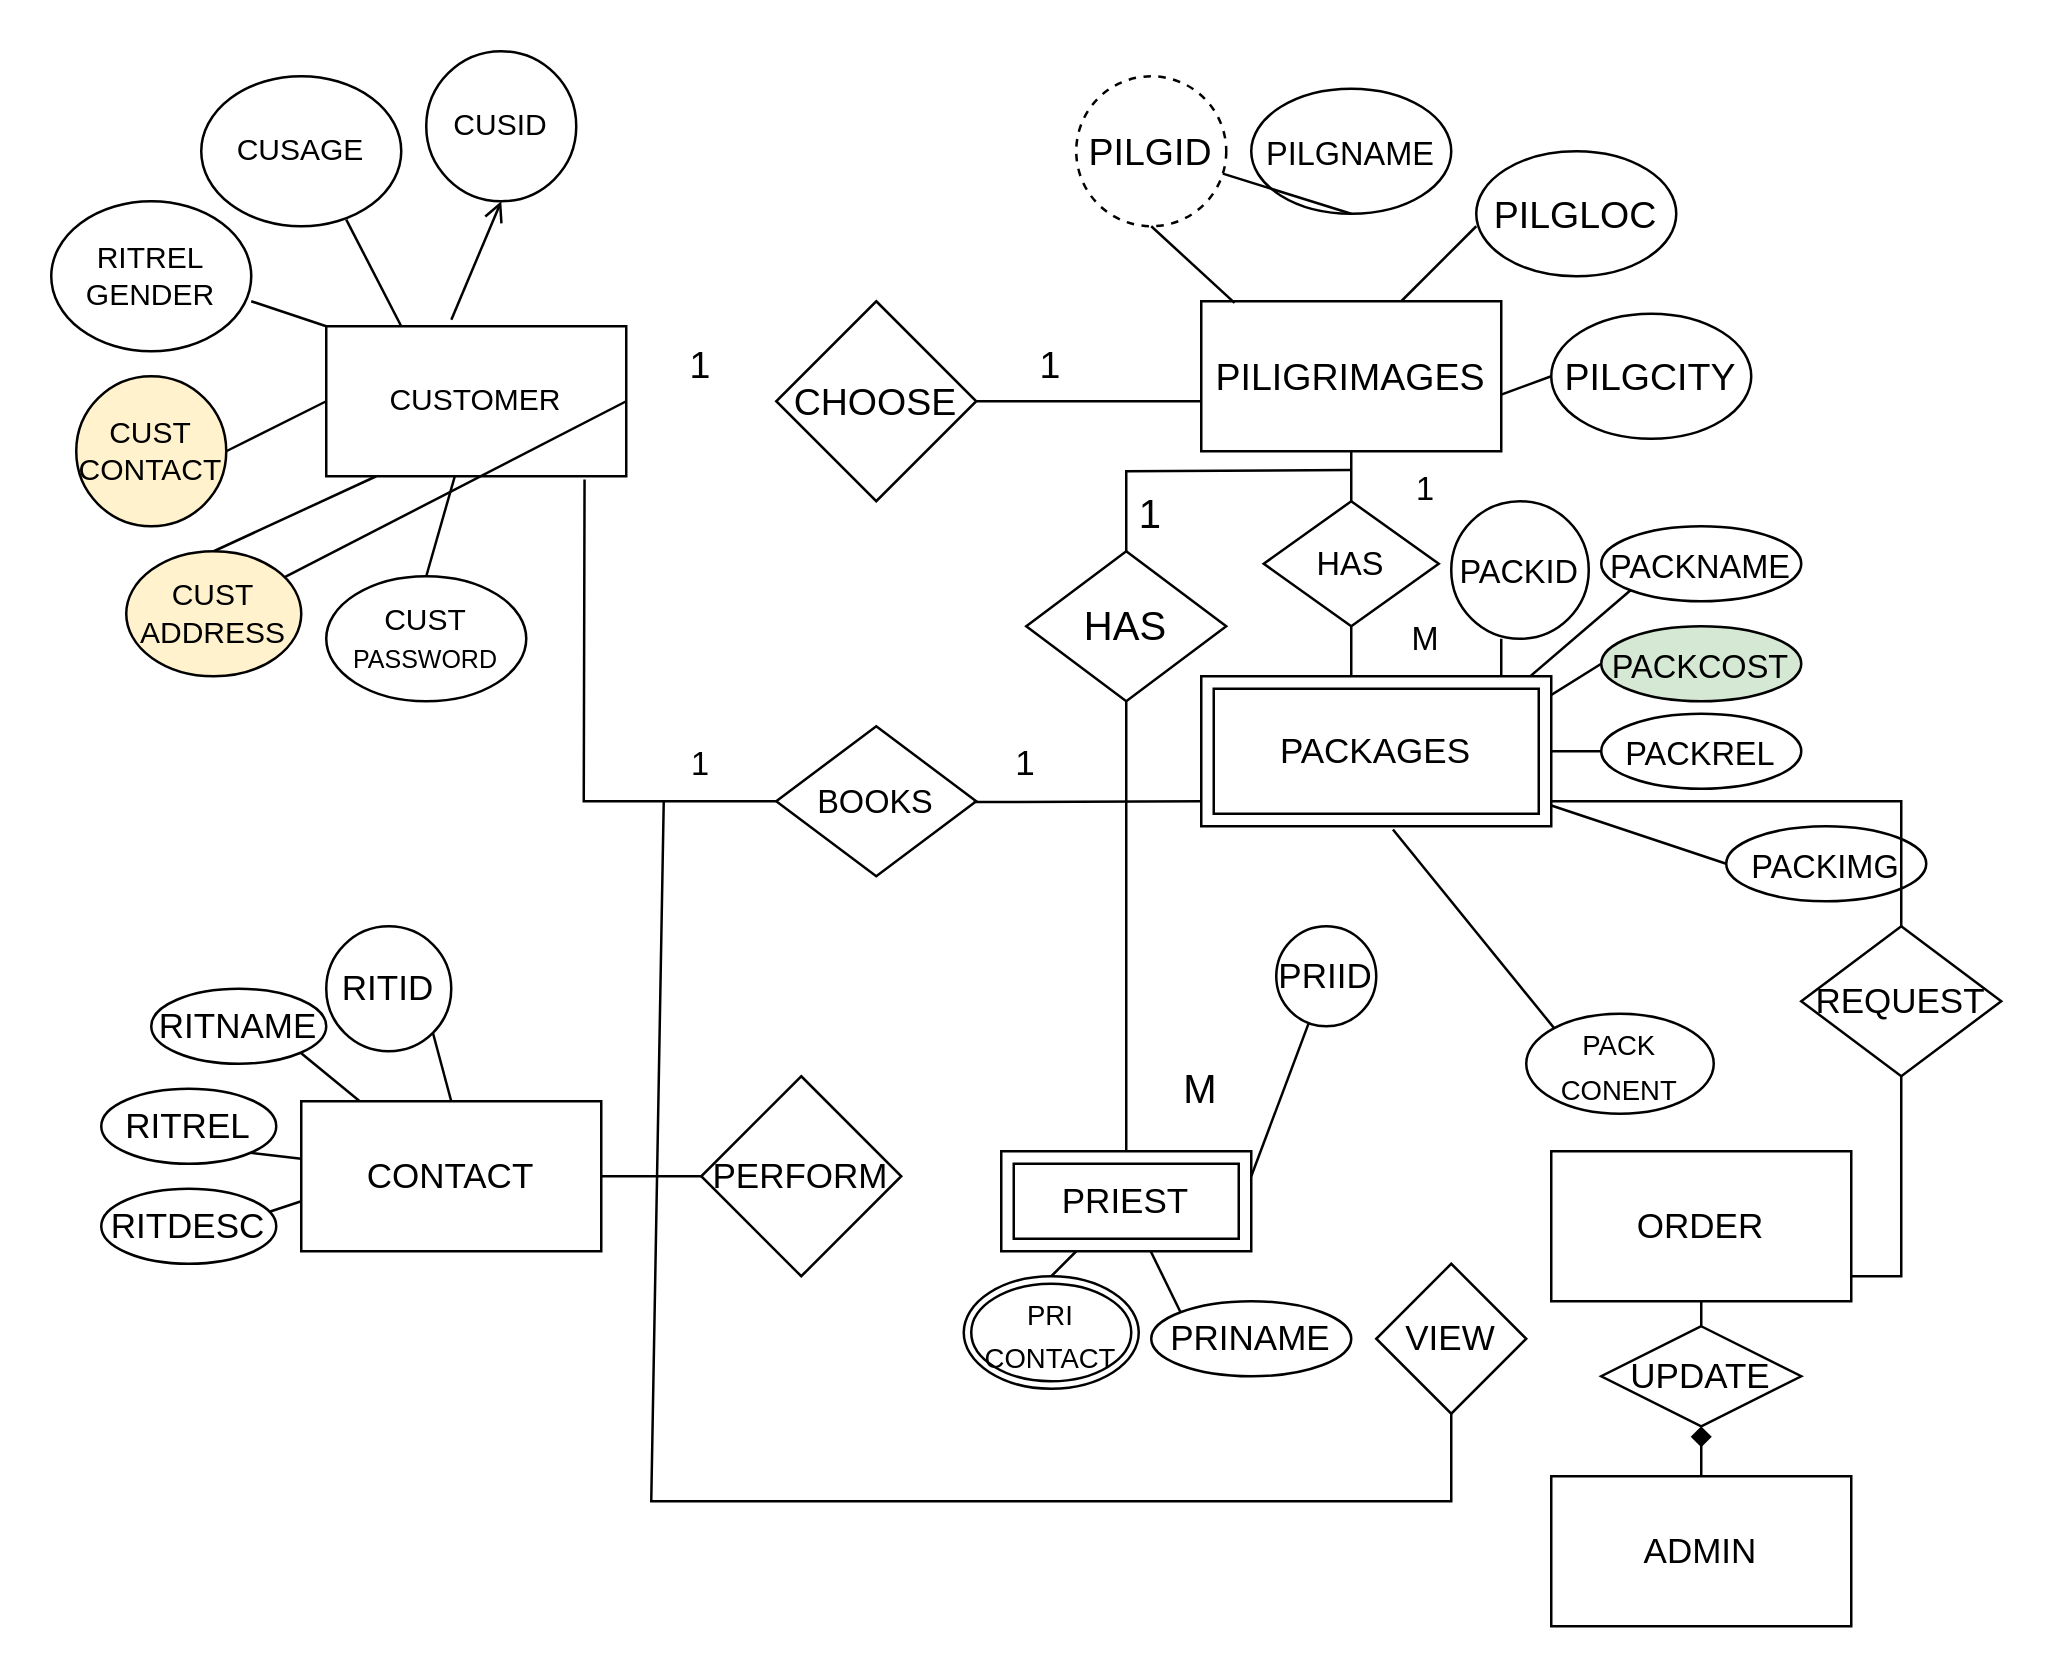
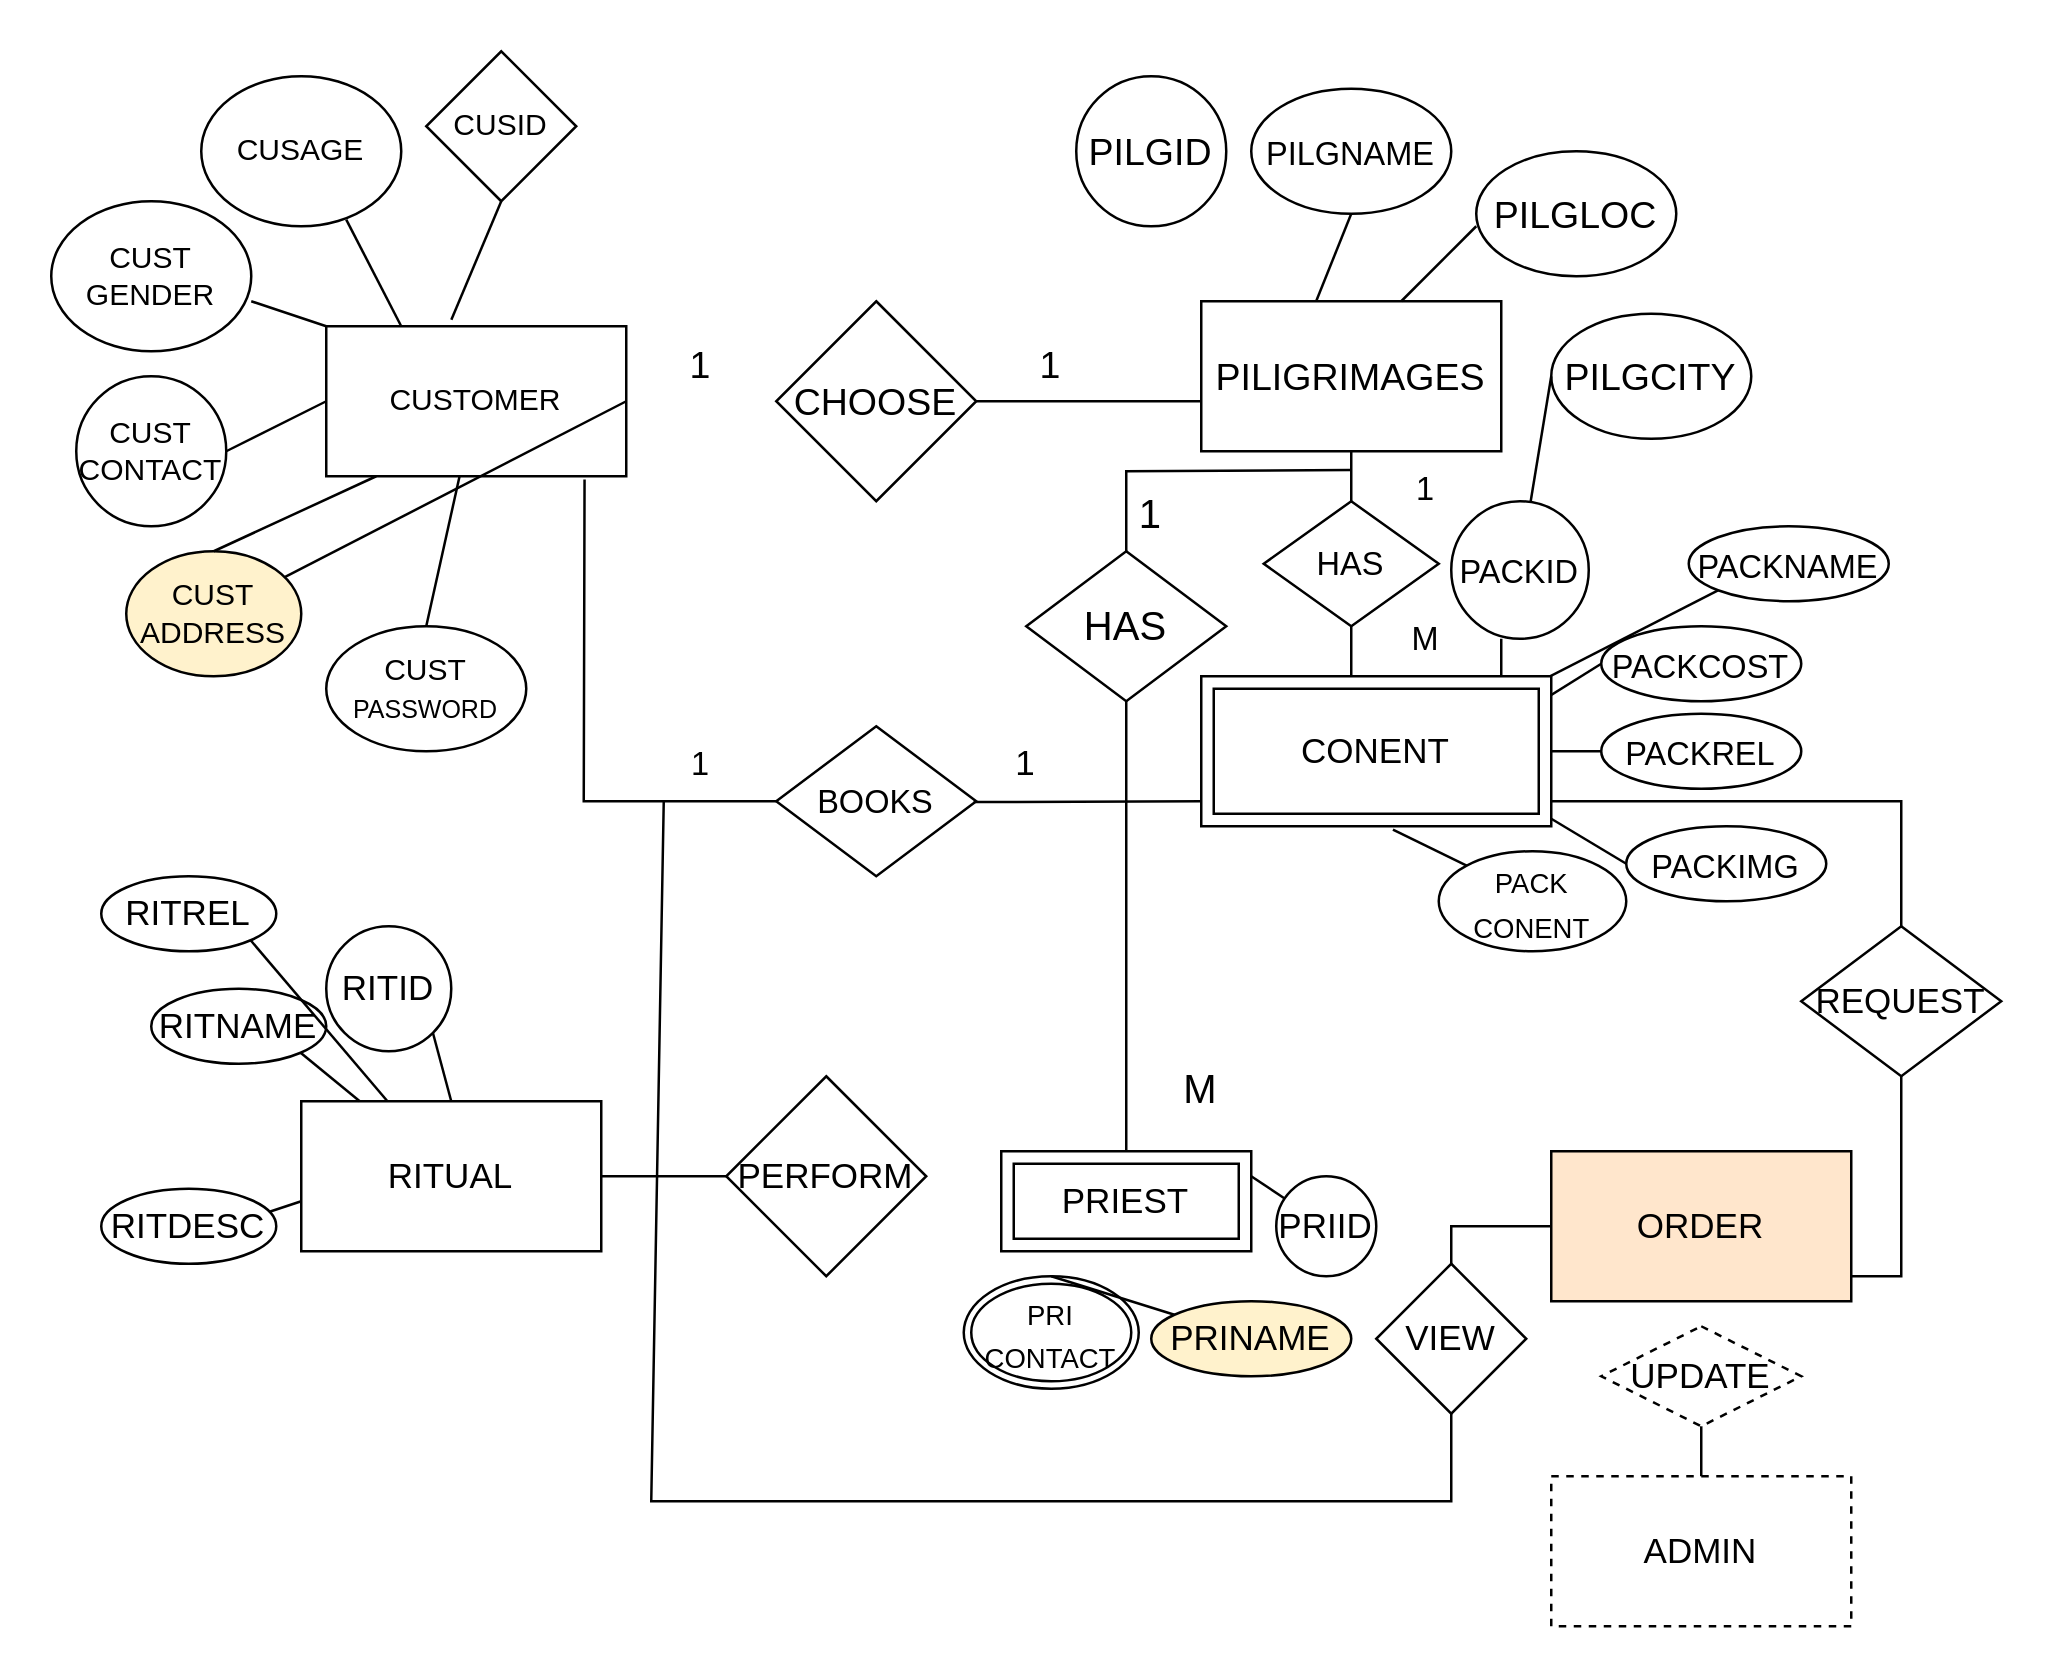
node "CUSID": shape ellipse -> diamond
node "PILGID": style dashed -> solid
edge "PILGID" -- "PILGNAME": now "PILIGRIMAGES" -- "PILGNAME"
edge "CUSTOMER" -> "CUSID": arrowhead open -> none
edge "PILGID" -- "PILIGRIMAGES": removed
node "RITREL GENDER": label "RITREL GENDER" -> "CUST GENDER"
edge "PILIGRIMAGES" -- "PILGCITY": now "PACKID" -- "PILGCITY"
node "CUST CONTACT": fillcolor #fff2cc -> #ffffff
node "PACKNAME": moved (1701, 564) -> (1789, 564)
node "CUST PASSWORD": moved (426, 639) -> (426, 689)
node "PACKCOST": fillcolor #d5e8d4 -> #ffffff
node "PACKAGES": label "PACKAGES" -> "CONENT"
node "PACKIMG": moved (1826, 864) -> (1726, 864)
node "PRIID": moved (1326, 976) -> (1326, 1226)
node "PACK CONENT": moved (1620, 1064) -> (1533, 901)
node "RITREL": moved (189, 1126) -> (189, 914)
node "CONTACT": label "CONTACT" -> "RITUAL"
node "PERFORM": moved (801, 1176) -> (826, 1176)
edge "ORDER" -- "VIEW": added
node "ORDER": fillcolor #ffffff -> #ffe6cc
edge "PRIEST" -- "PRI CONTACT": now "PRINAME" -- "PRI CONTACT"
edge "PRIEST" -- "PRINAME": removed
edge "ORDER" -- "UPDATE": removed
node "PRINAME": fillcolor #ffffff -> #fff2cc
node "UPDATE": style solid -> dashed
edge "ADMIN" -> "UPDATE": arrowhead diamond -> none
node "ADMIN": style solid -> dashed
